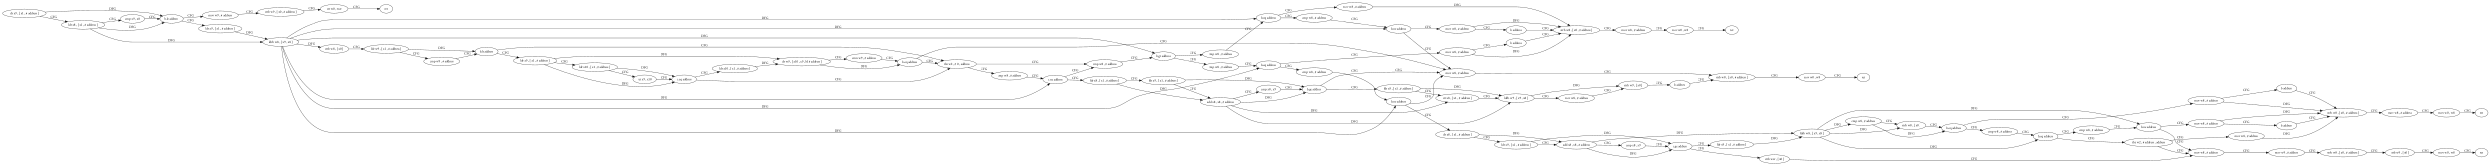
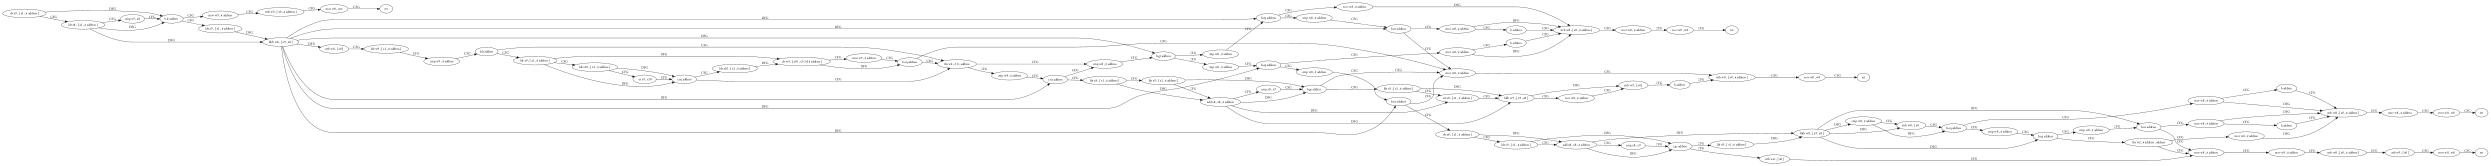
node "str w0 , wzr": label "str w0 , wzr" -> "mov w0 , wzr"
edge "ldr w9 , [ x1 , # address ]" -> "b.lt address": removed, label "DFG"
